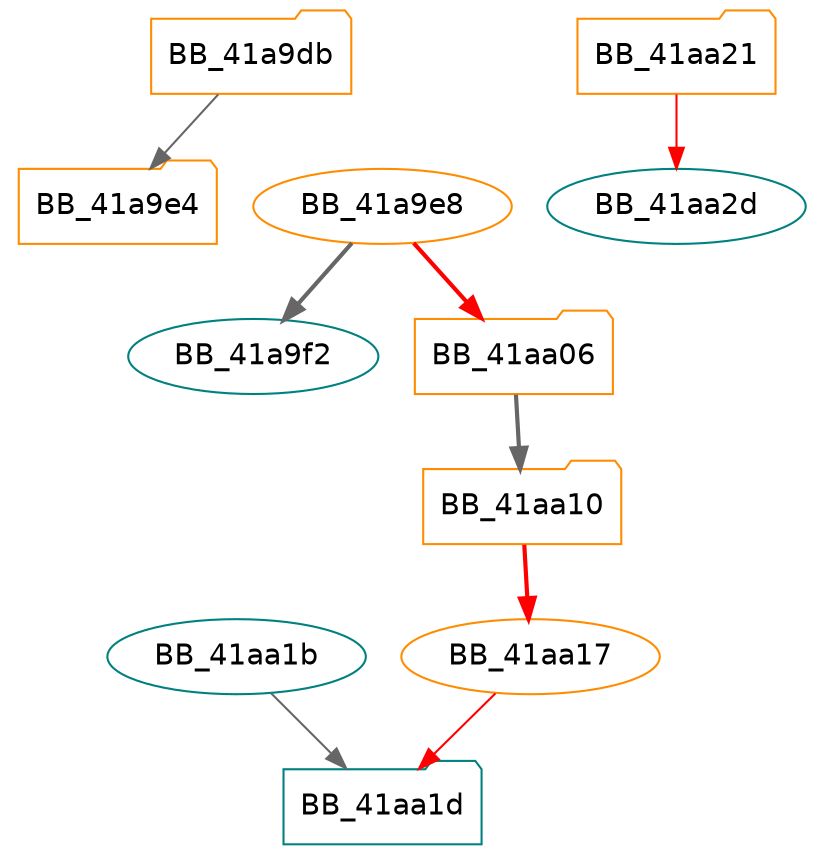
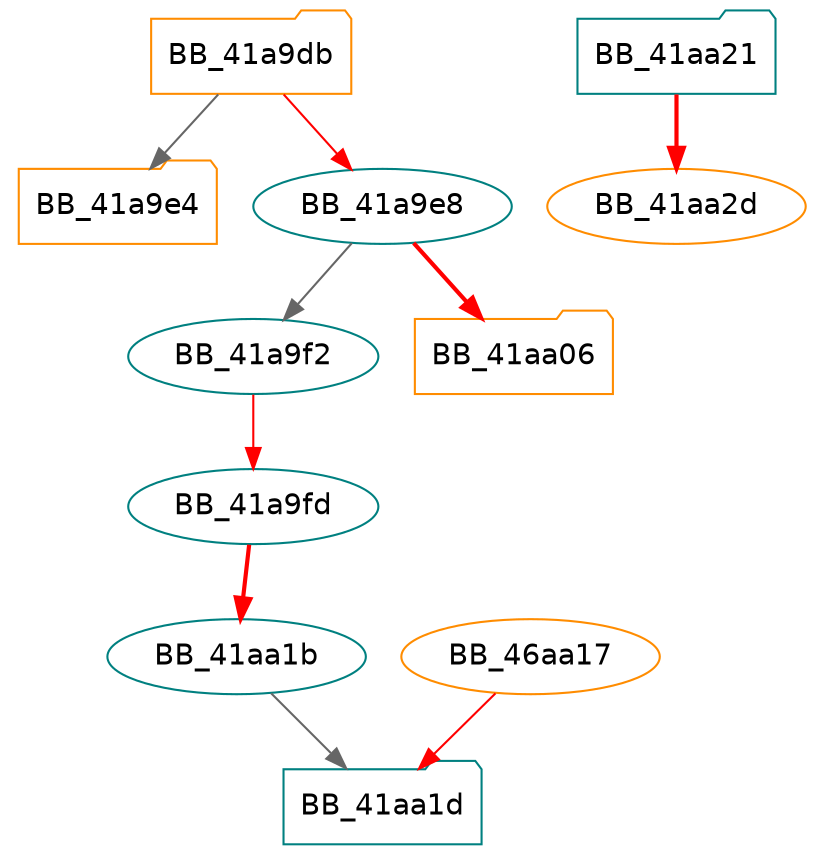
node "BB_41aa21": color darkorange -> teal
edge "BB_41aa21" -> "BB_41aa2d": style solid -> bold
edge "BB_41a9db" -> "BB_41a9e8": added
node "BB_41a9e8": color darkorange -> teal
node "BB_41aa2d": color teal -> darkorange
edge "BB_41a9e8" -> "BB_41a9f2": style bold -> solid
node "BB_41a9fd": added
node "BB_41aa10": removed
node "BB_41aa17": label "BB_41aa17" -> "BB_46aa17"
